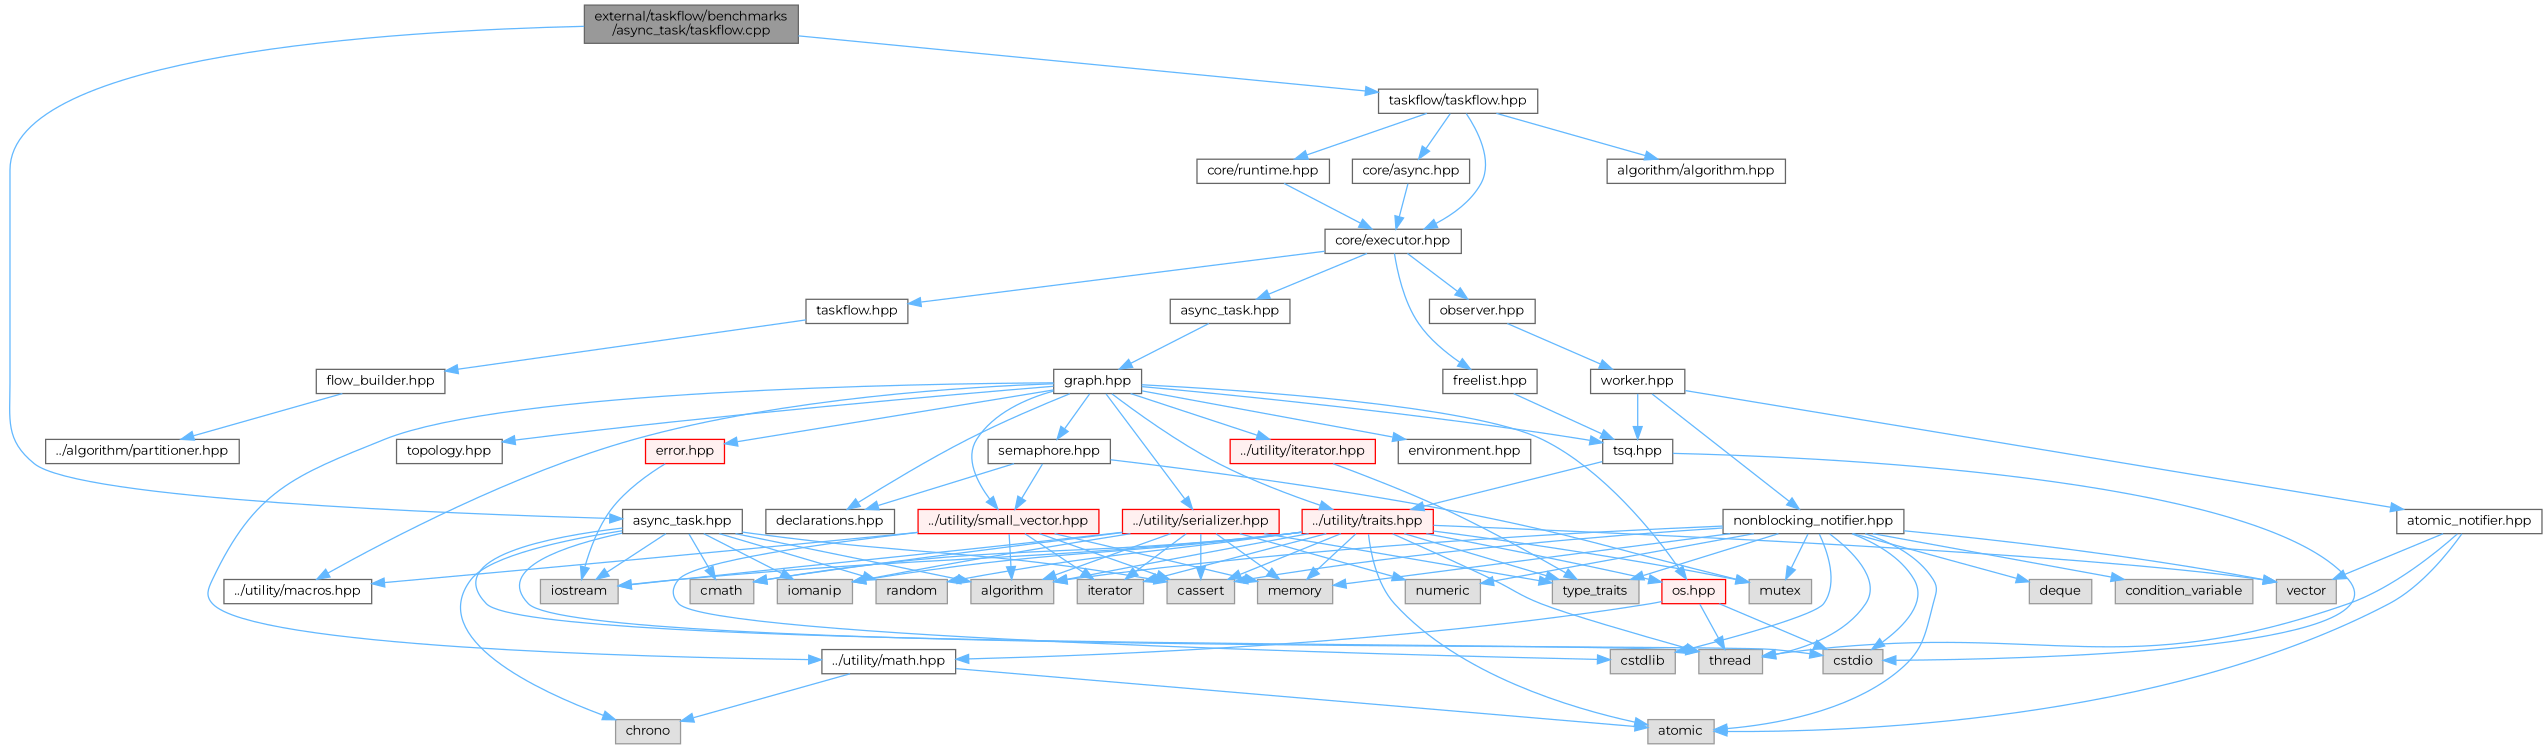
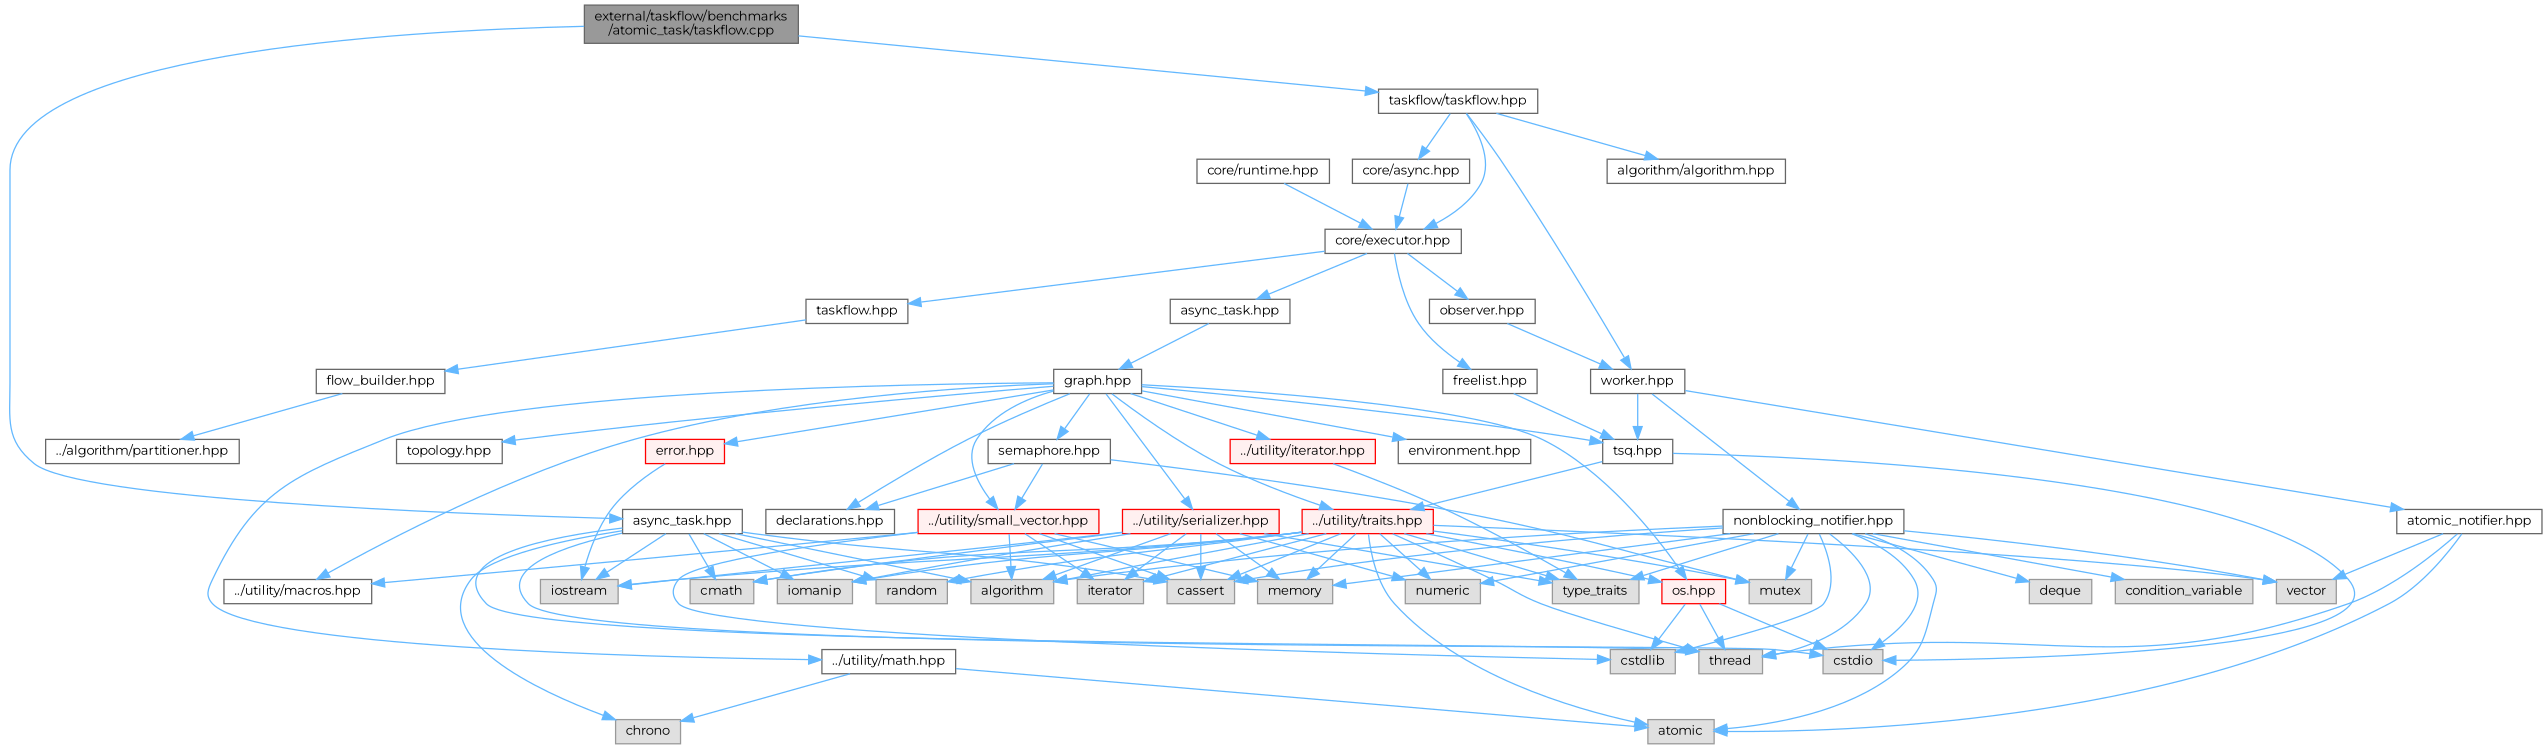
node "external/taskflow/benchmarks /async_task/taskflow.cpp": label "external/taskflow/benchmarks /async_task/taskflow.cpp" -> "external/taskflow/benchmarks /atomic_task/taskflow.cpp"
edge "taskflow/taskflow.hpp" -> "core/runtime.hpp": now "taskflow/taskflow.hpp" -> "worker.hpp"
edge "../utility/traits.hpp" -> "numeric": added
edge "os.hpp" -> "../utility/math.hpp": now "os.hpp" -> "cstdlib"
